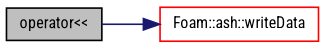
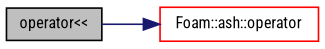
node "Foam::ash::writeData": label "Foam::ash::writeData" -> "Foam::ash::operator"
